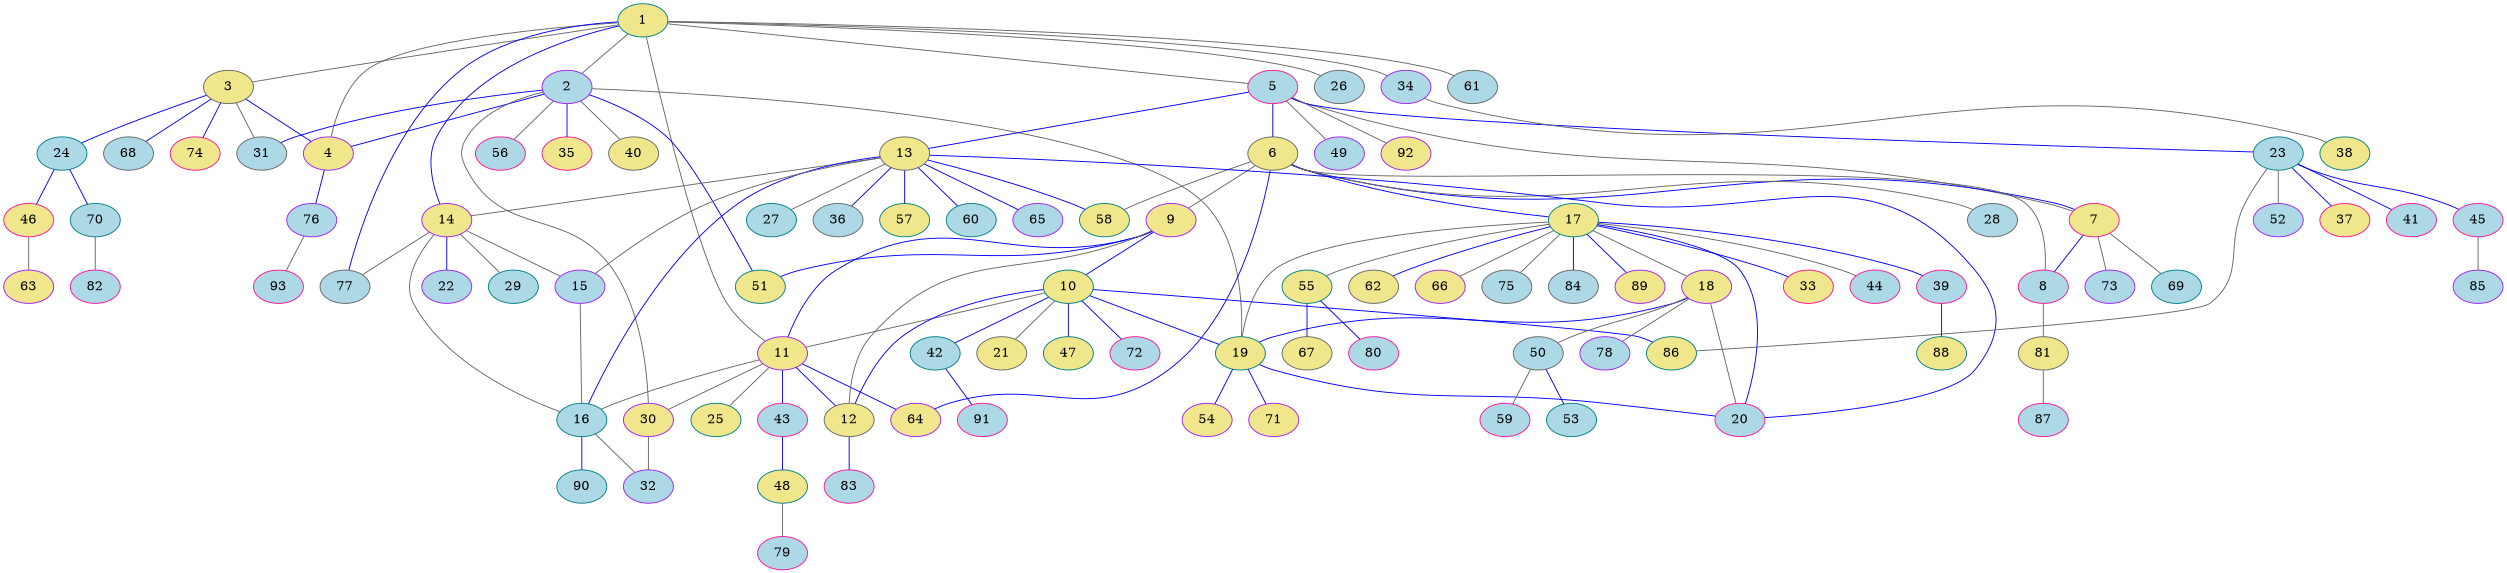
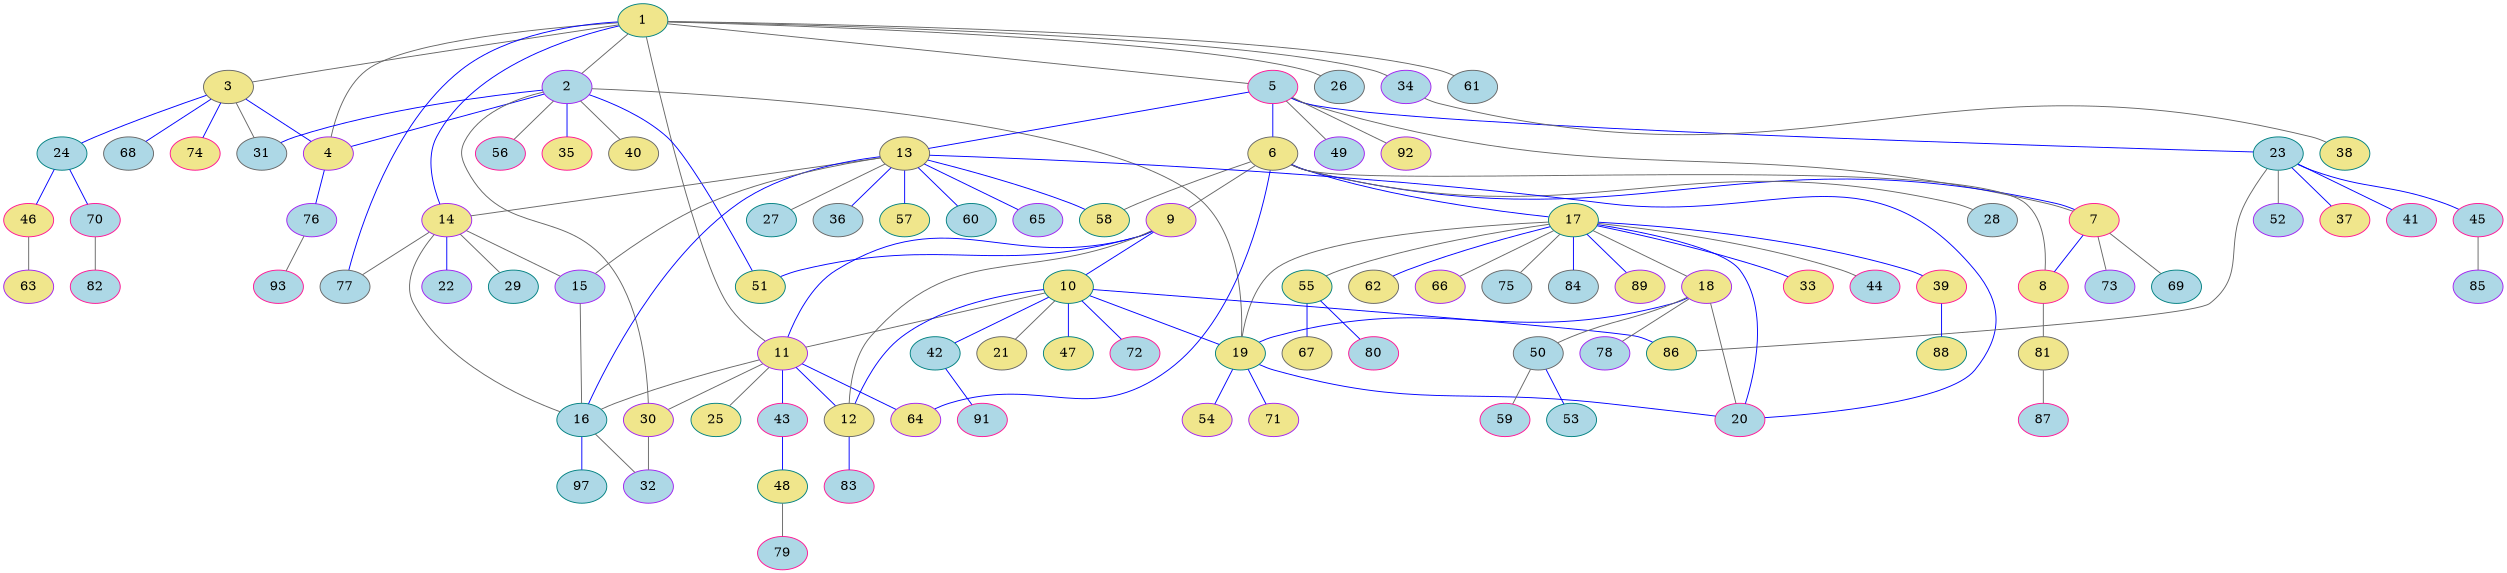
node "70": color teal -> deeppink
node "39": fillcolor lightblue -> khaki
node "8": fillcolor lightblue -> khaki
node "90": label "90" -> "97"
